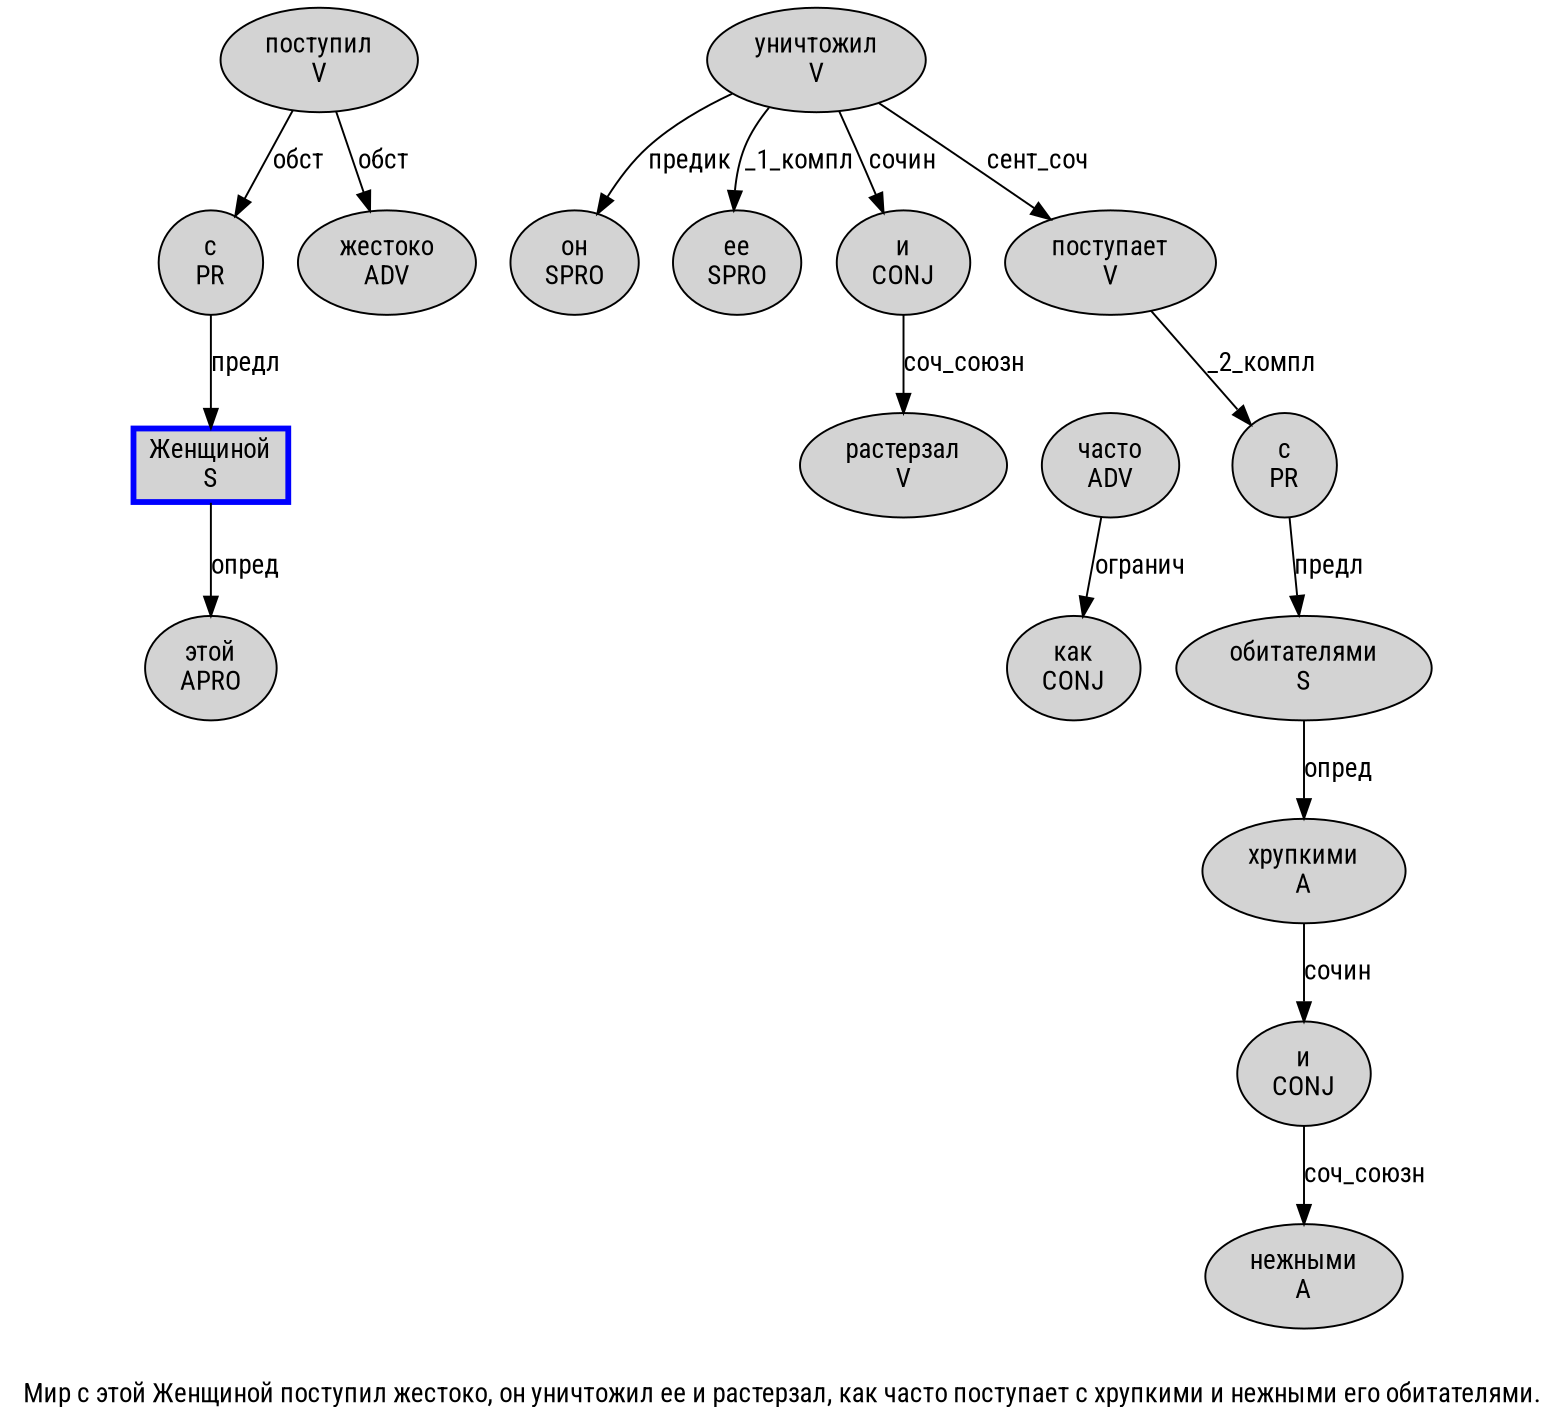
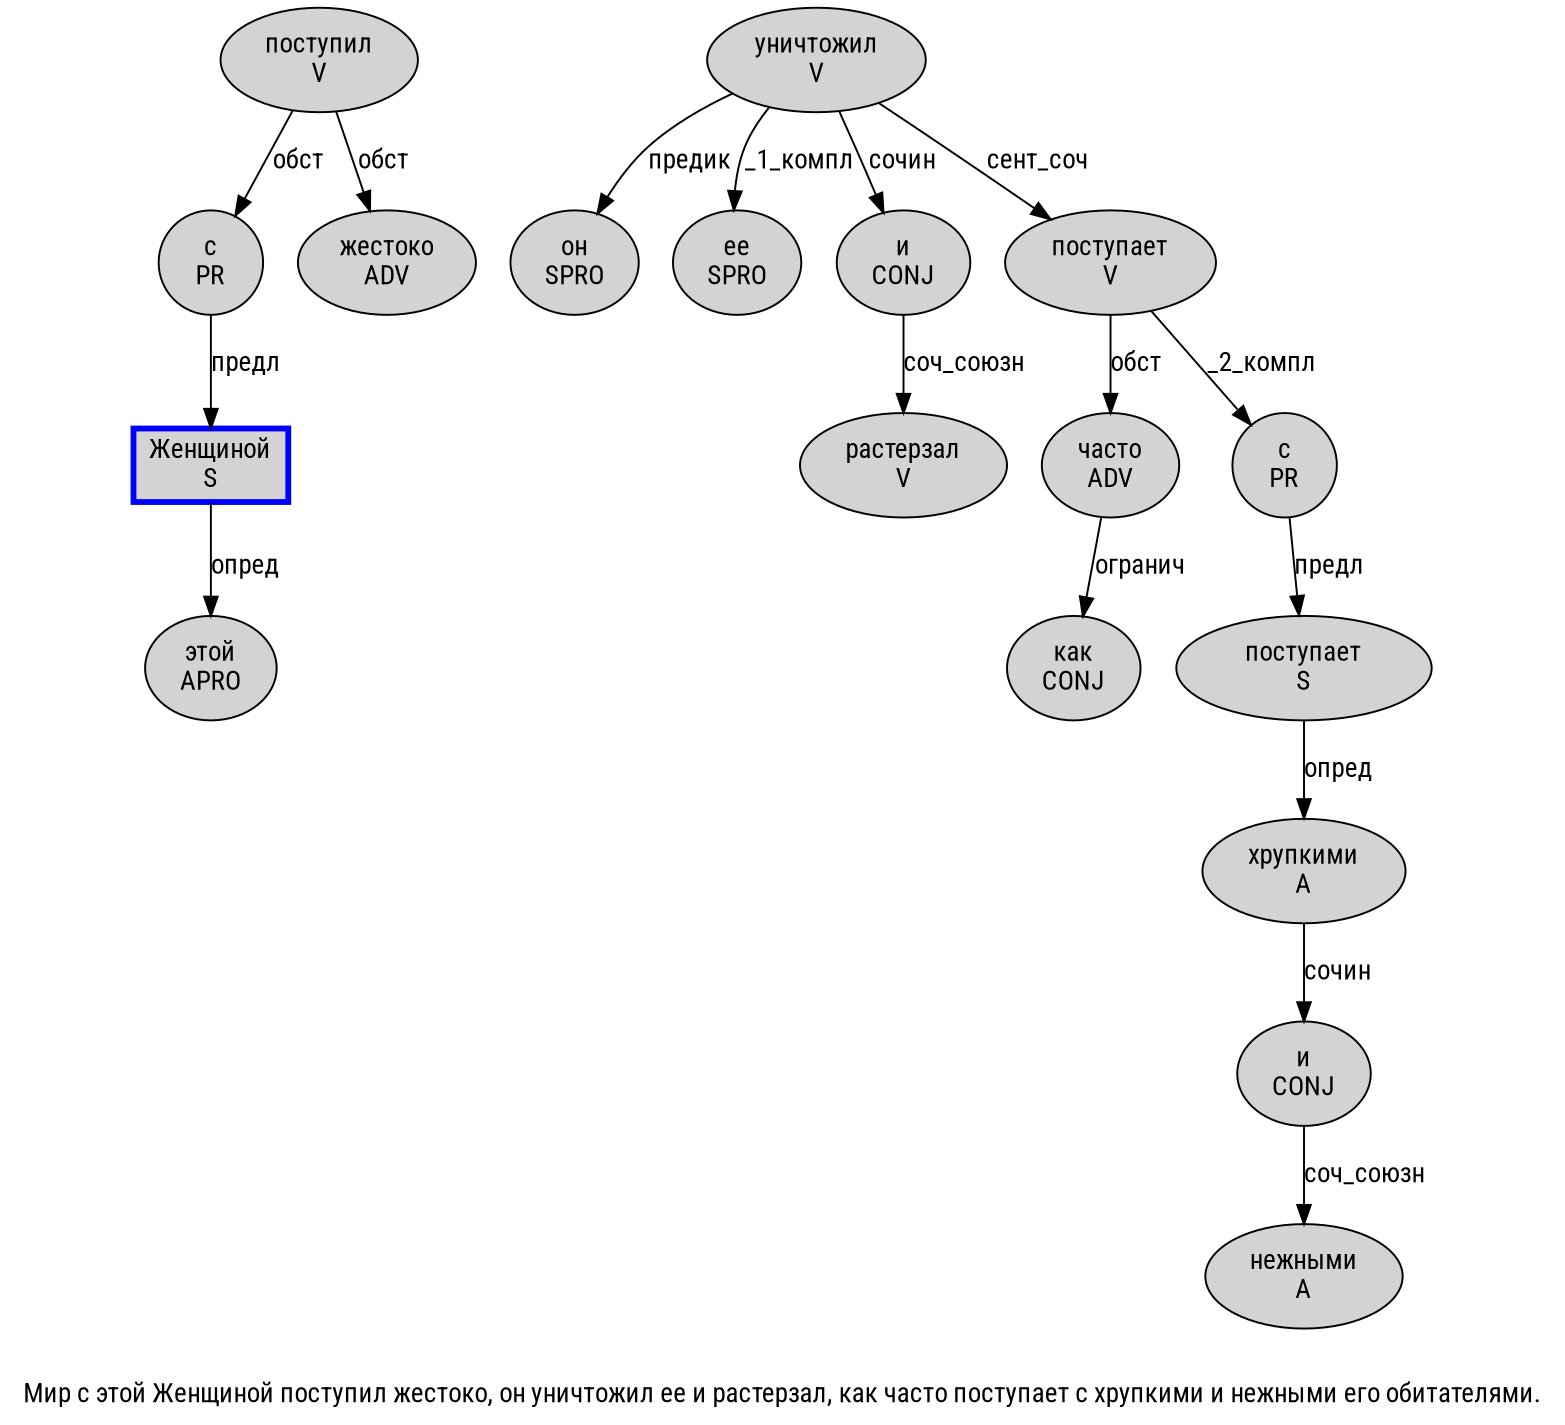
edge "поступает V" -> "часто ADV": added, label "обст"
node "обитателями S": label "обитателями S" -> "поступает S"
